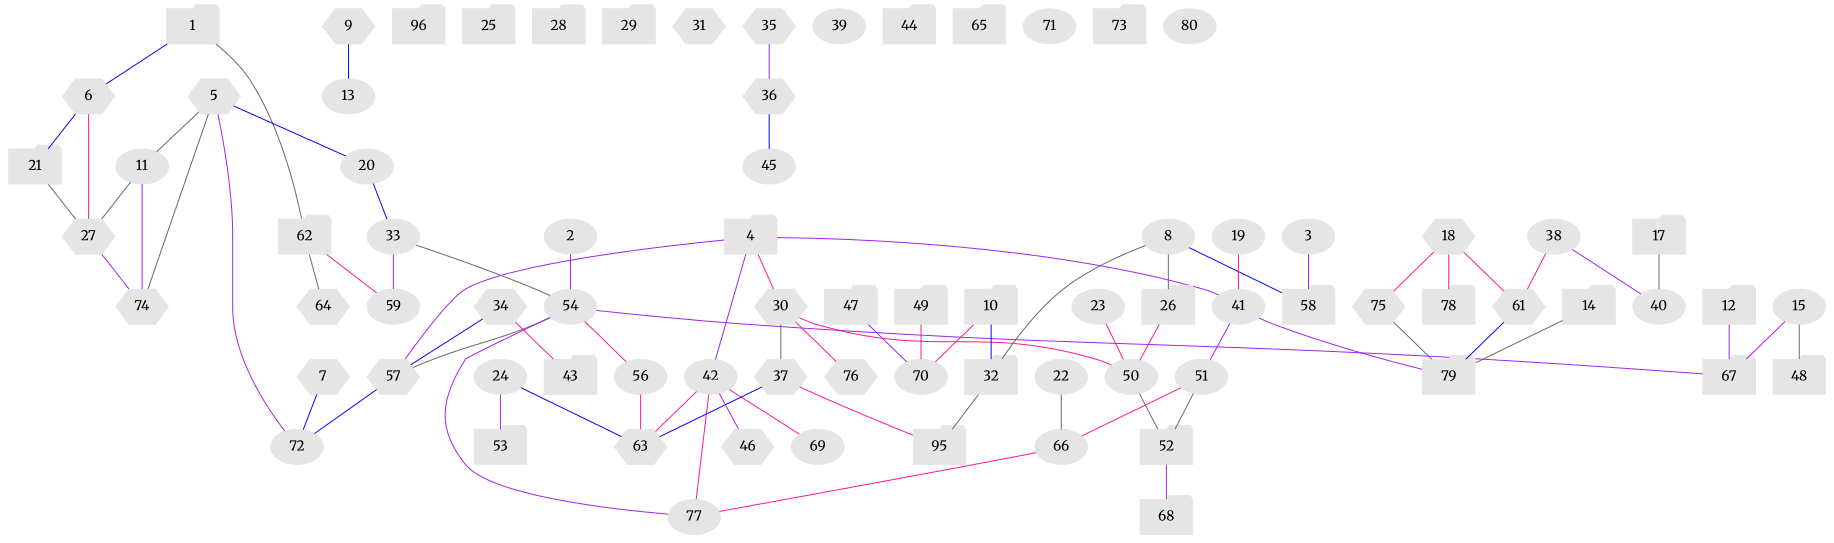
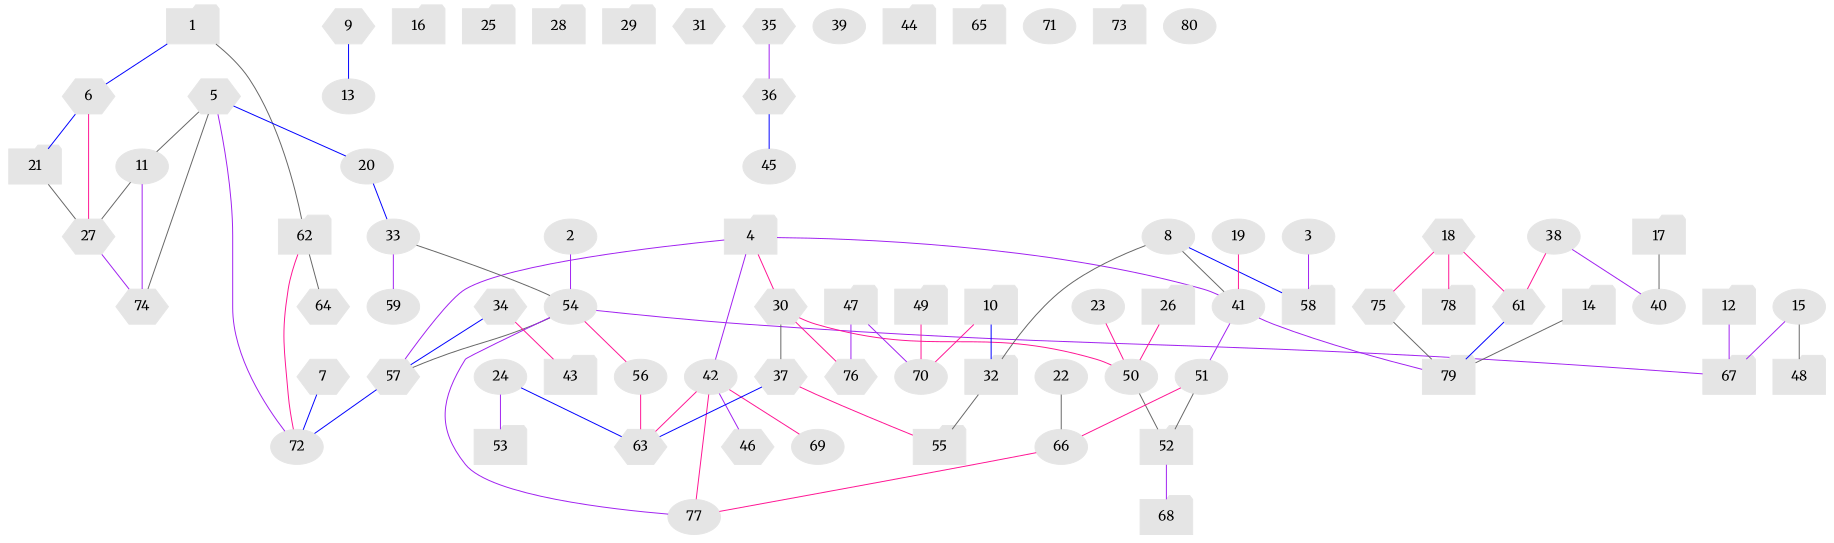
node "96": label "96" -> "16"
edge "8" -- "26": now "8" -- "41"
edge "62" -- "59": now "62" -- "72"
edge "47" -- "76": added
node "95": label "95" -> "55"
